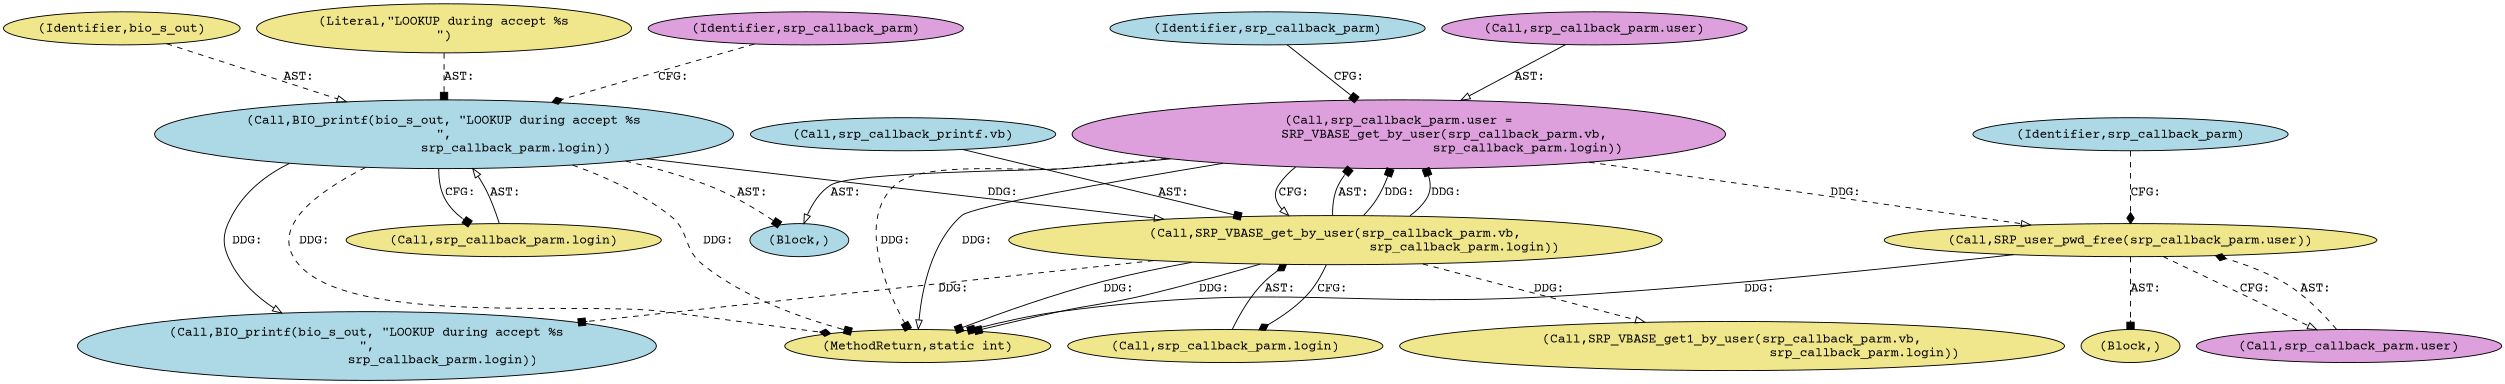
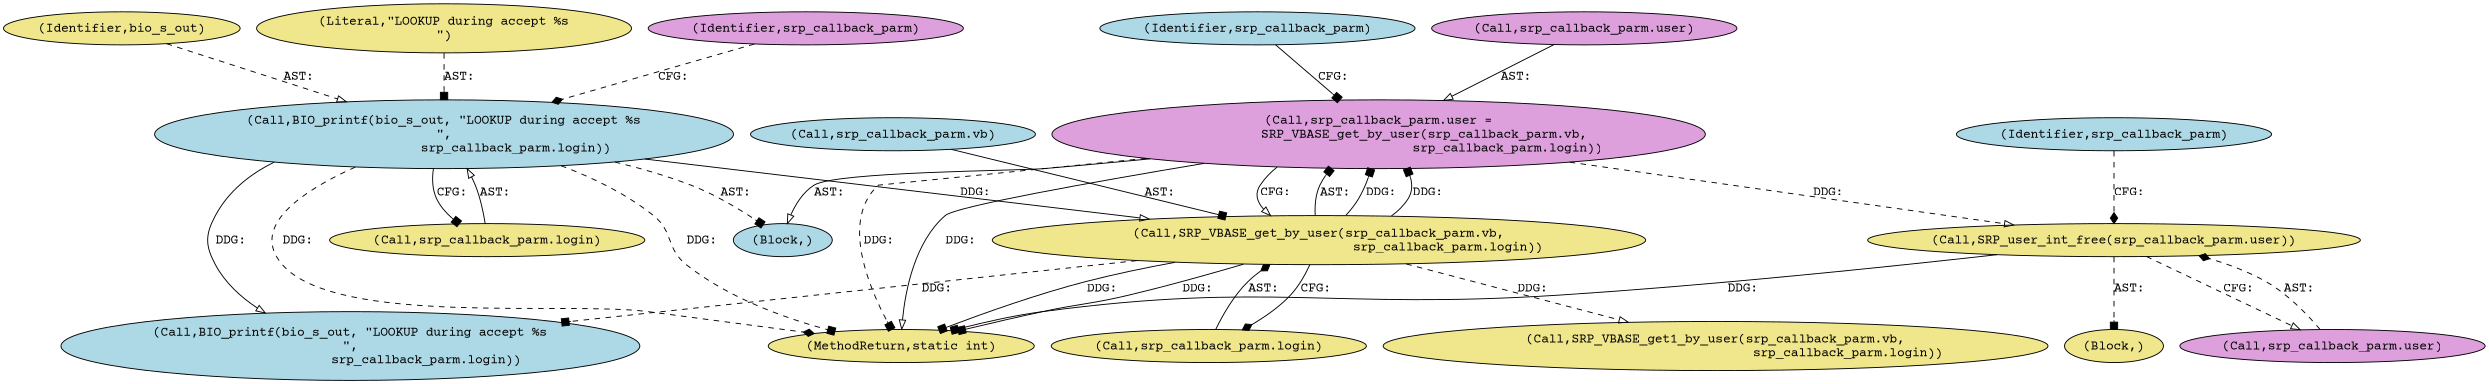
node "(Call,srp_callback_printf.vb)": label "(Call,srp_callback_printf.vb)" -> "(Call,srp_callback_parm.vb)"
node "(Call,SRP_user_pwd_free(srp_callback_parm.user))": label "(Call,SRP_user_pwd_free(srp_callback_parm.user))" -> "(Call,SRP_user_int_free(srp_callback_parm.user))"
